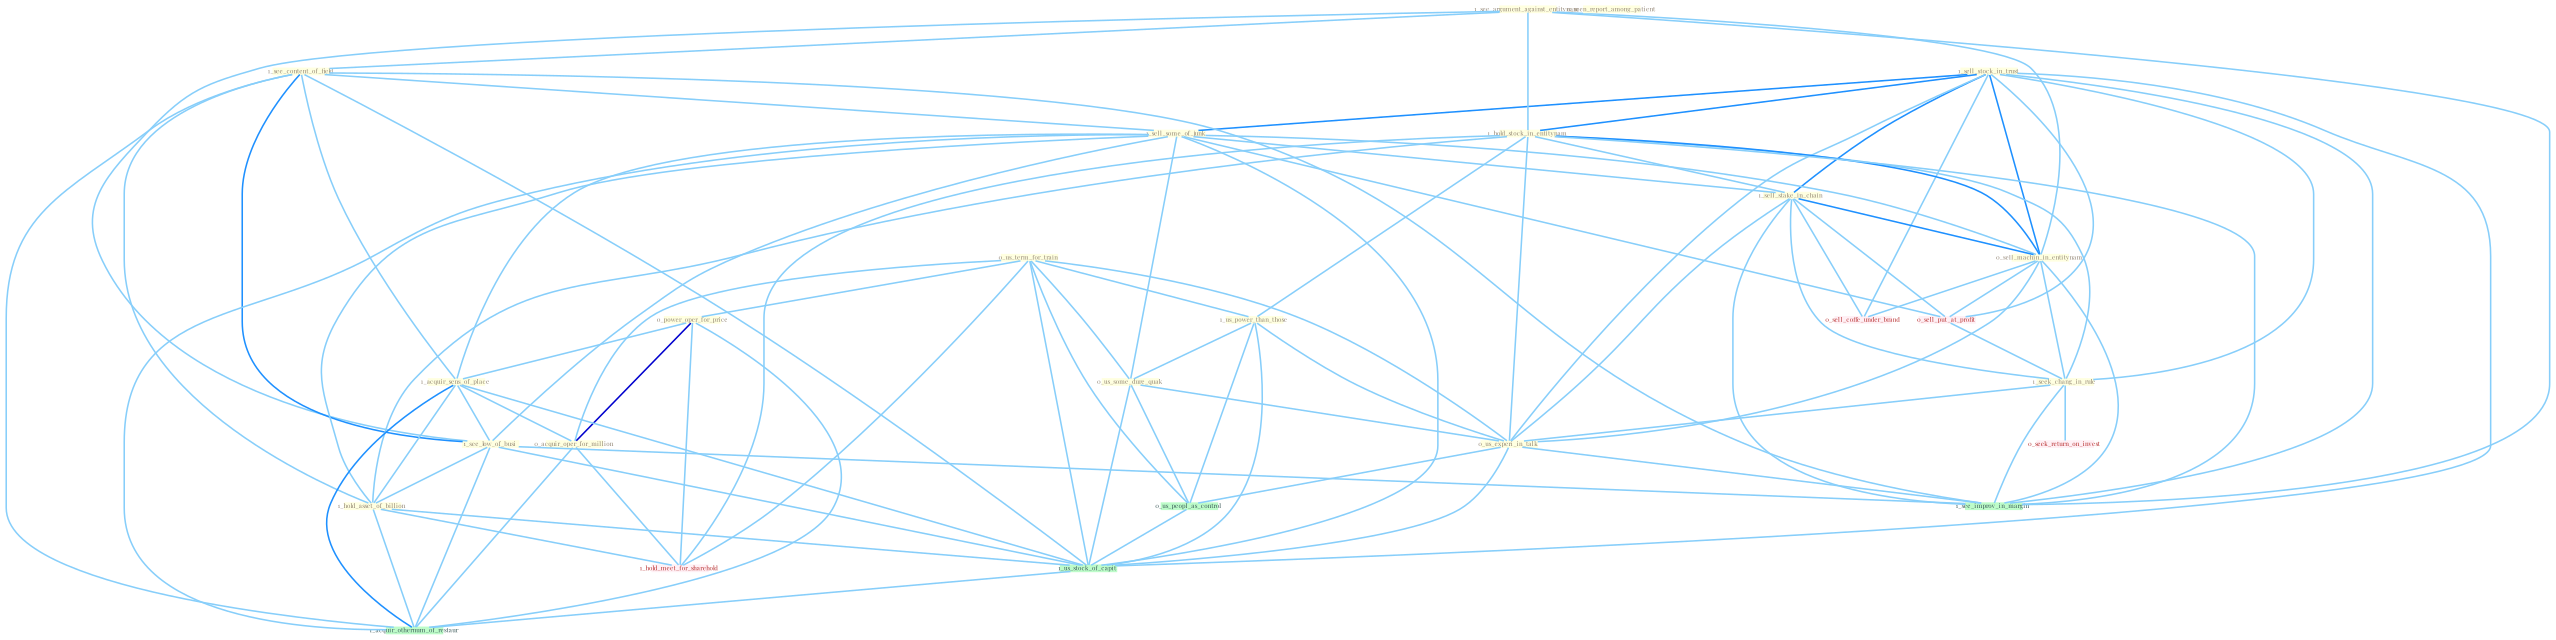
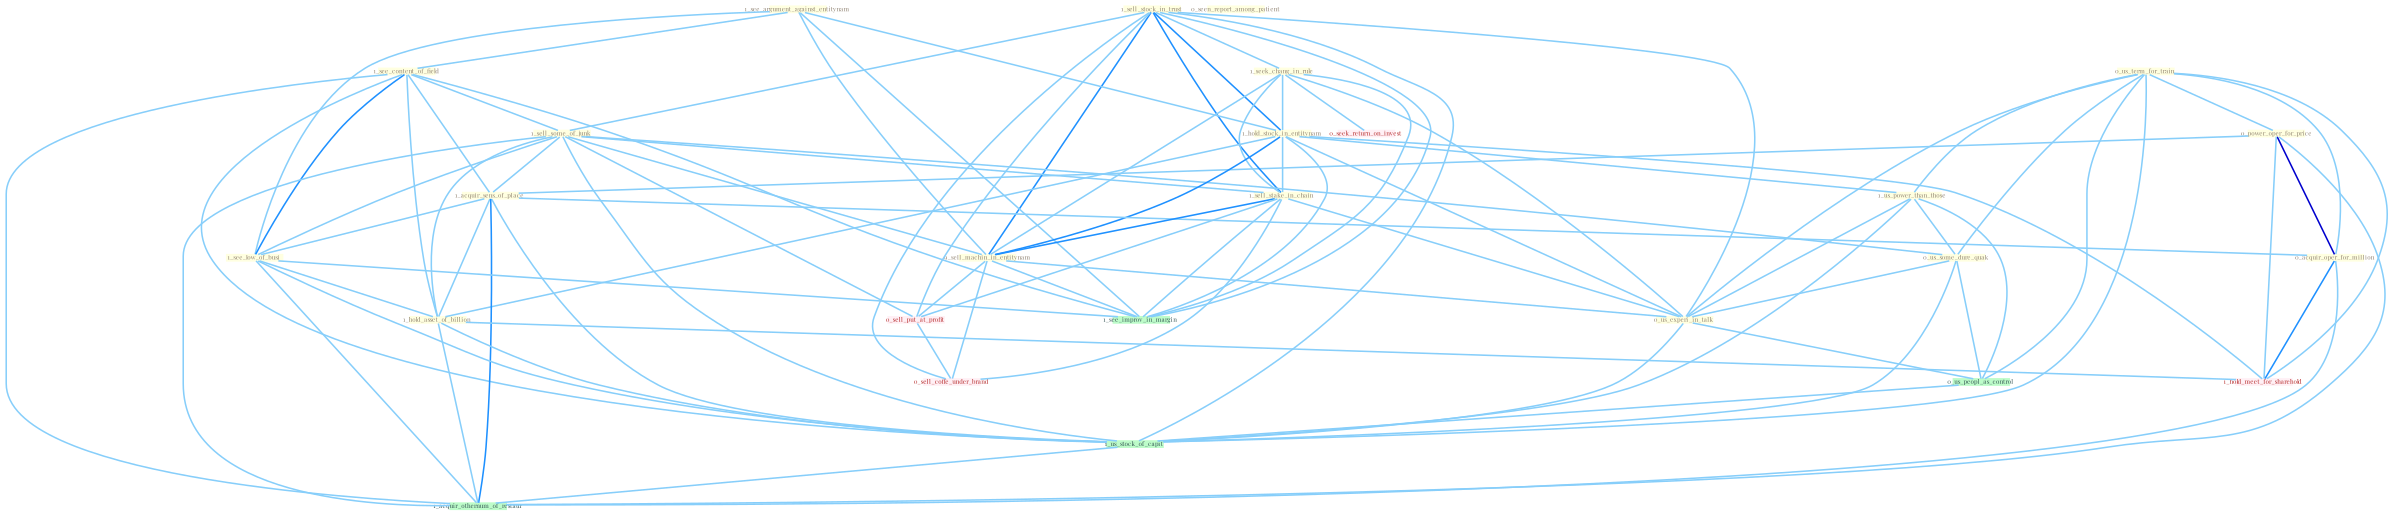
edge "1_sell_stock_in_trust" -- "1_sell_some_of_junk": color #1e90ff -> #87cefa
node "0_sell_machin_in_entitynam": label "0_sell_machin_in_entitynam" -> "9_sell_machin_in_entitynam"
edge "0_sell_put_at_profit" -- "1_seek_chang_in_rule": now "0_sell_put_at_profit" -- "0_sell_coffe_under_brand"
edge "0_us_experi_in_talk" -- "1_see_improv_in_margin": removed
edge "0_acquir_oper_for_million" -- "1_hold_meet_for_sharehold": color #87cefa -> #1e90ff
